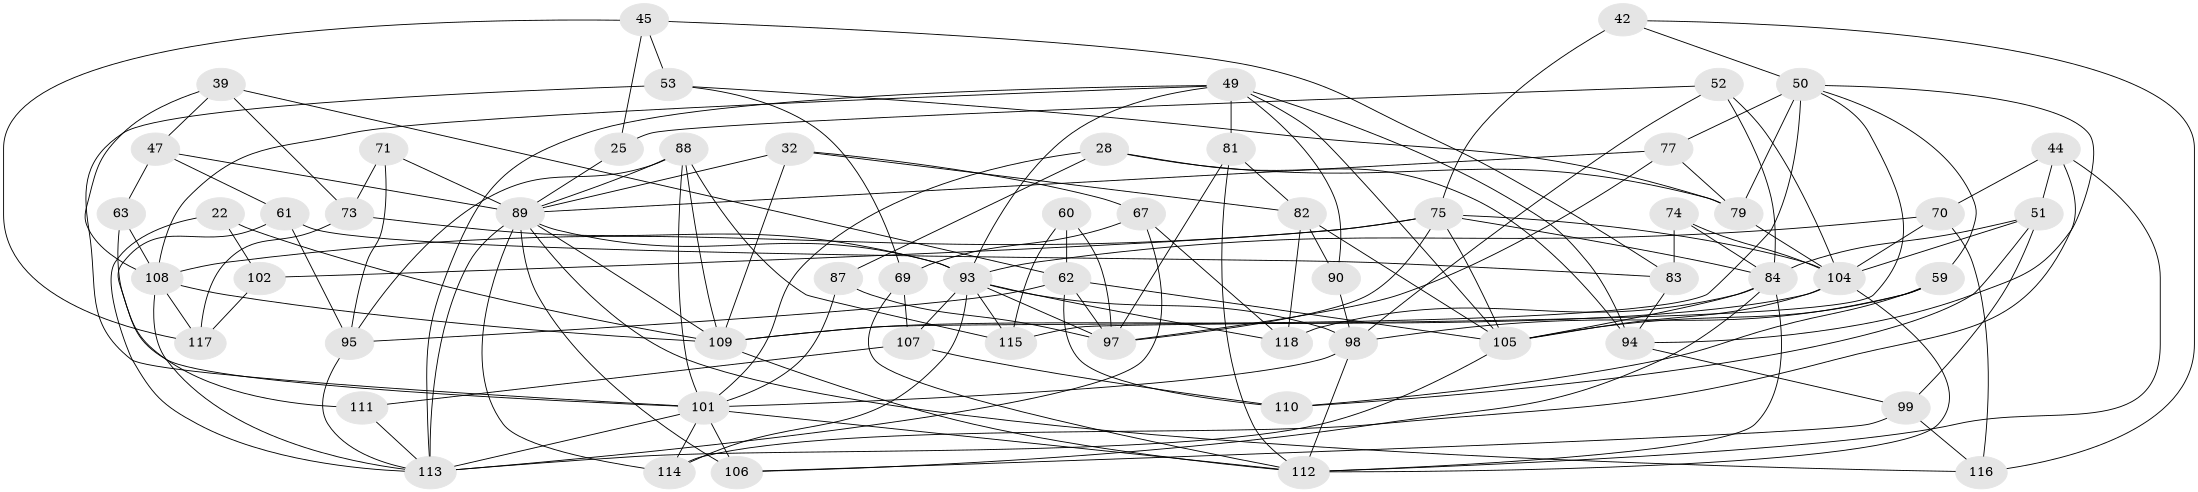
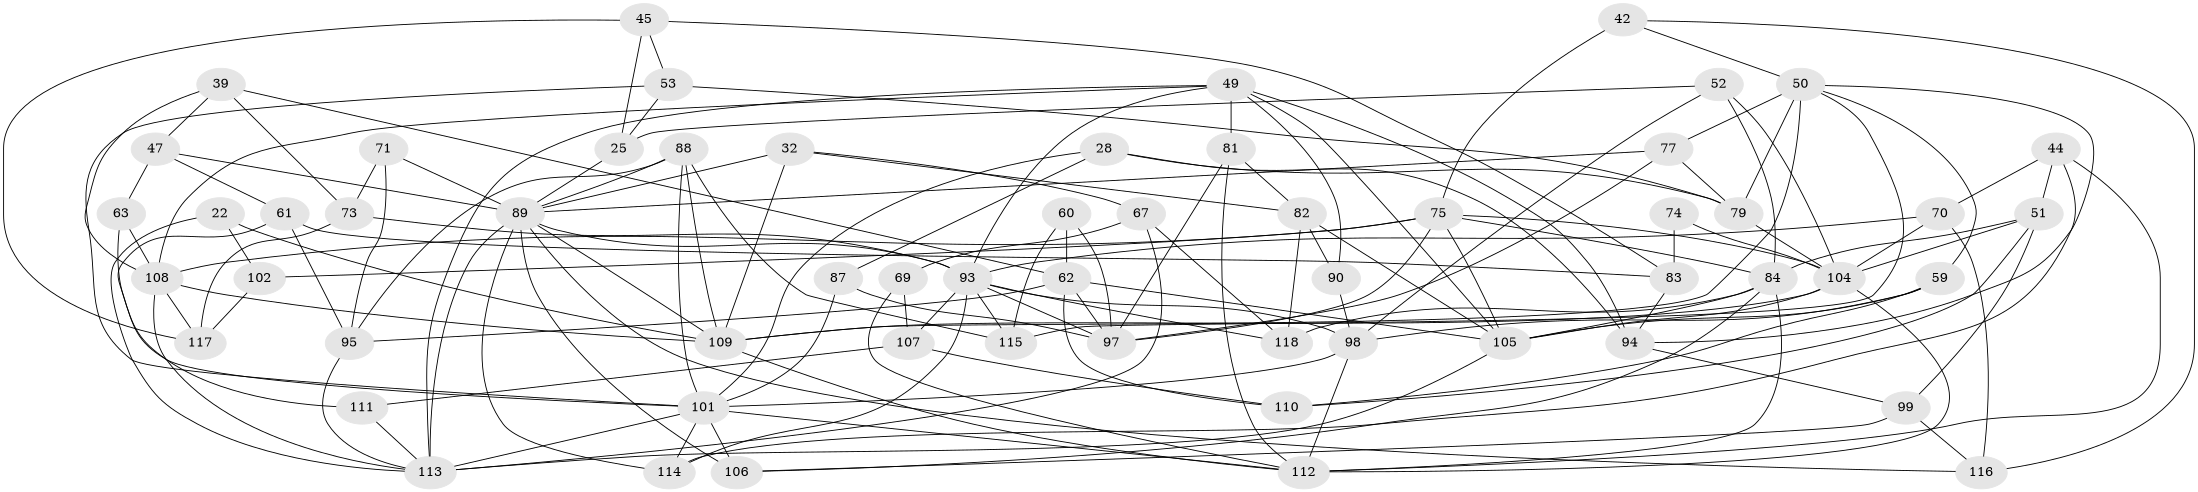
edge "53" -- "69": now "53" -- "25"
edge "74" -- "84": removed
